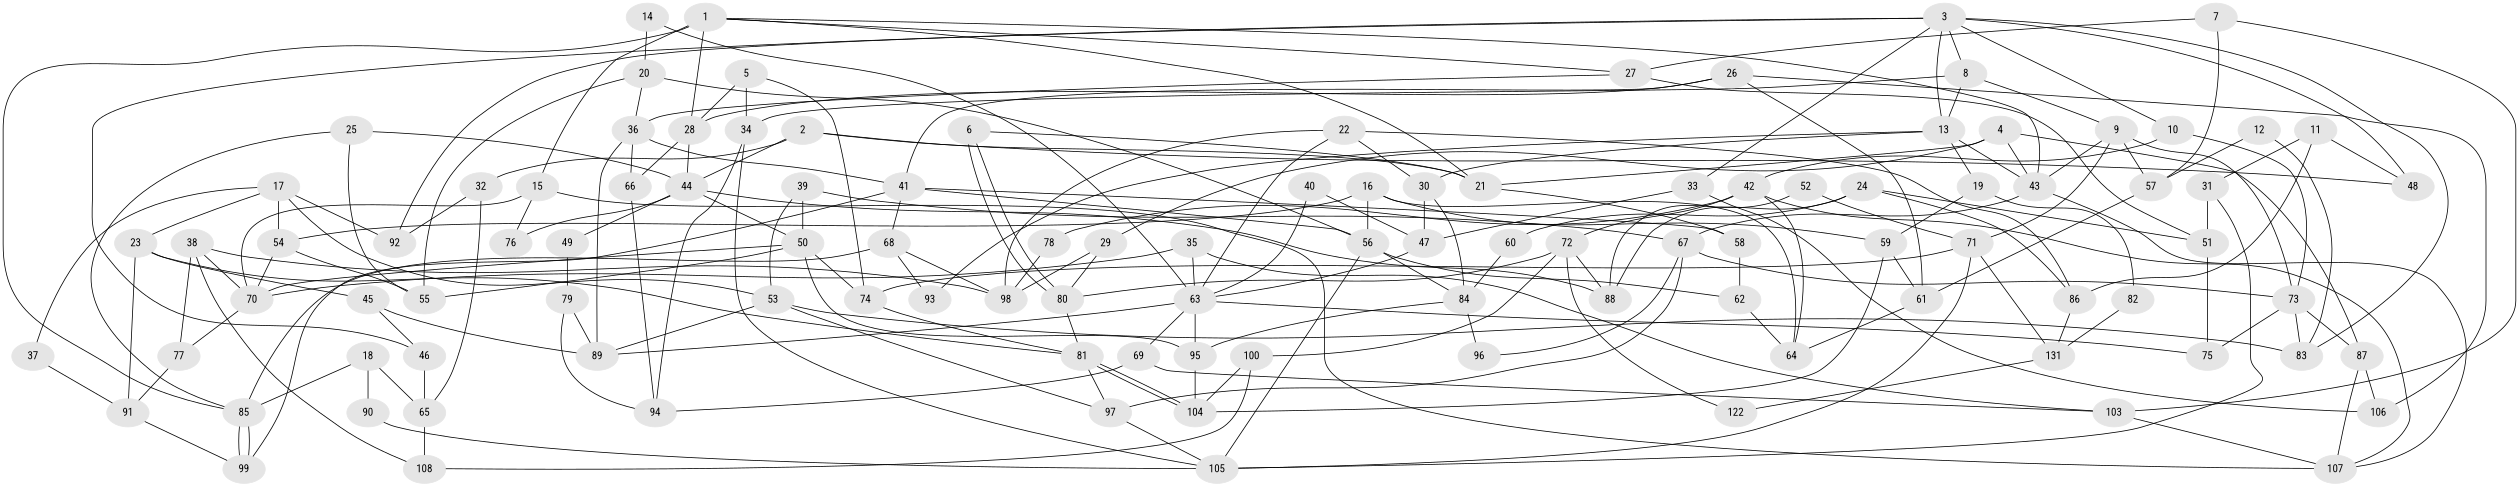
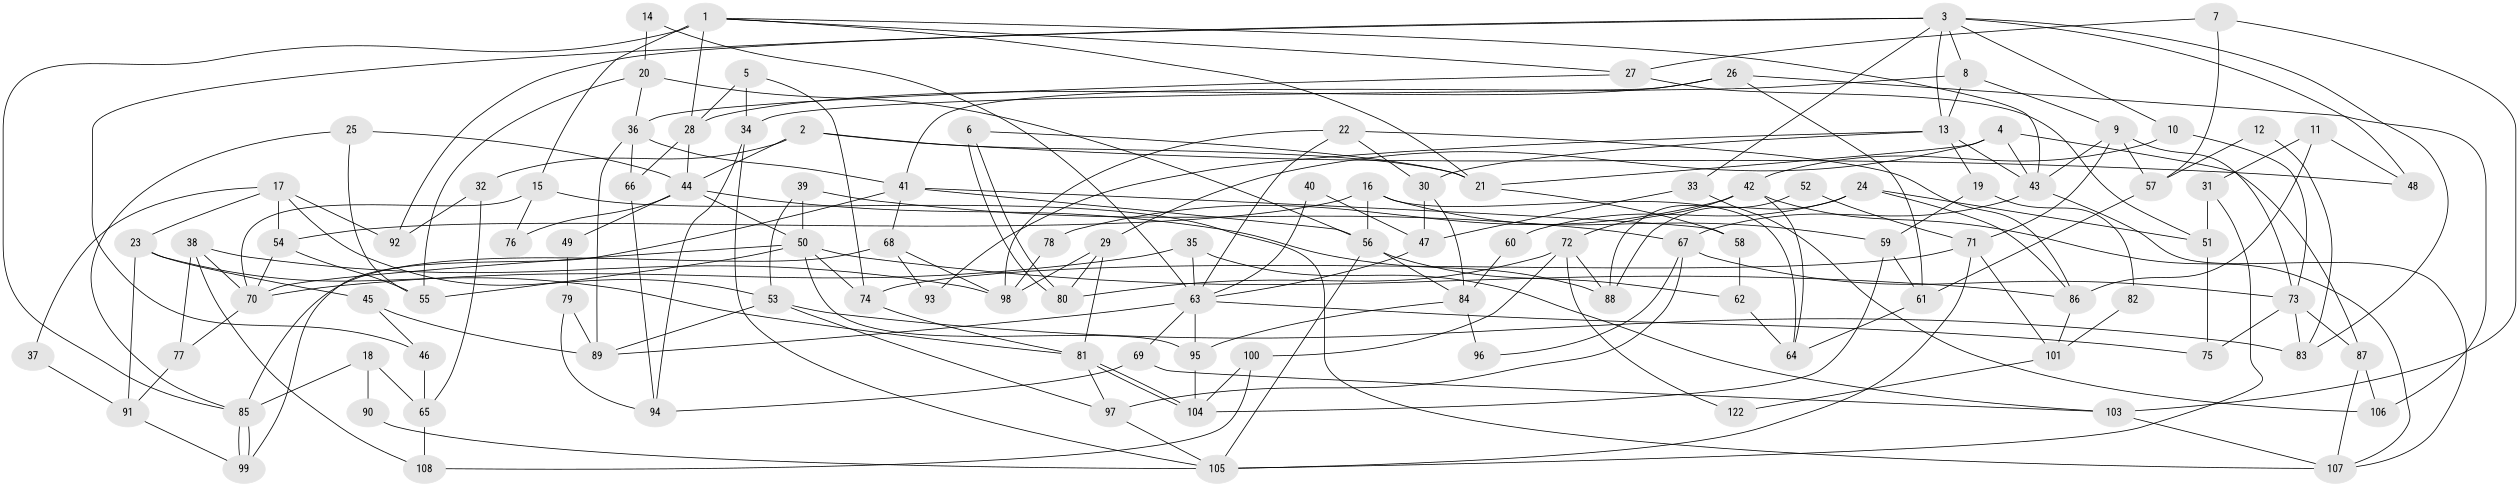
edge "50" -- "86": added
edge "80" -- "81": now "29" -- "81"
node "131": label "131" -> "101"
